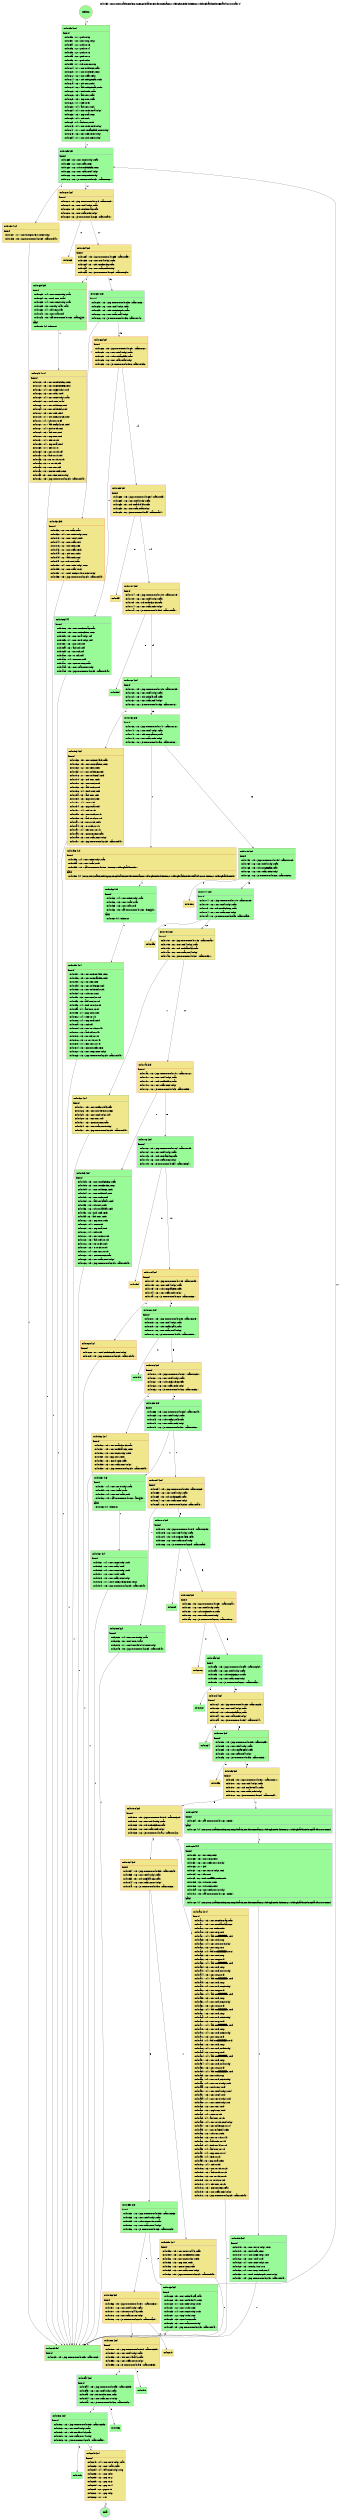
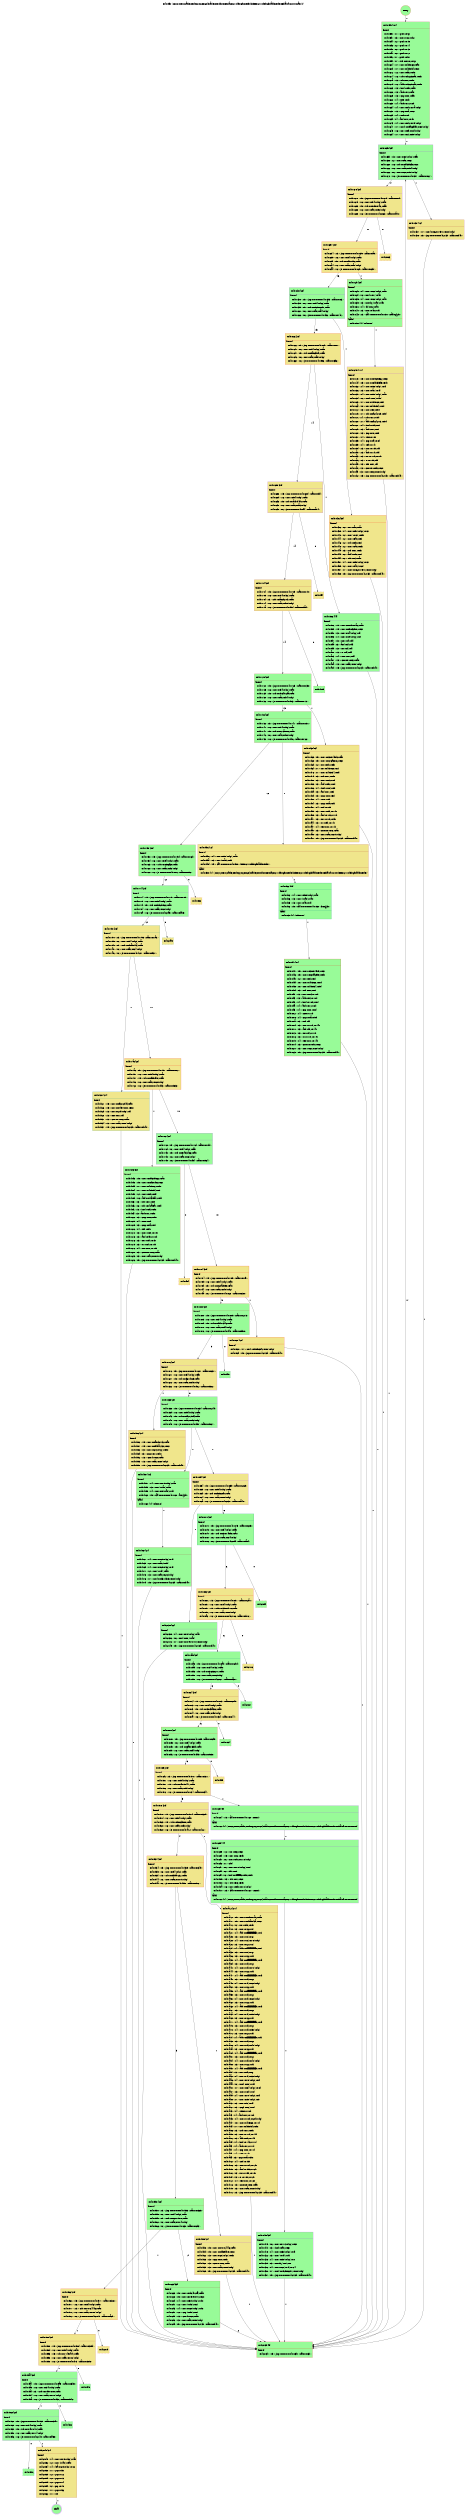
node "Desktop": label "Desktop" -> "Entry"
edge "0x401cc3 [33]" -> "0x40165b [29]": now "0x40213b [5]" -> "0x40165b [29]"
